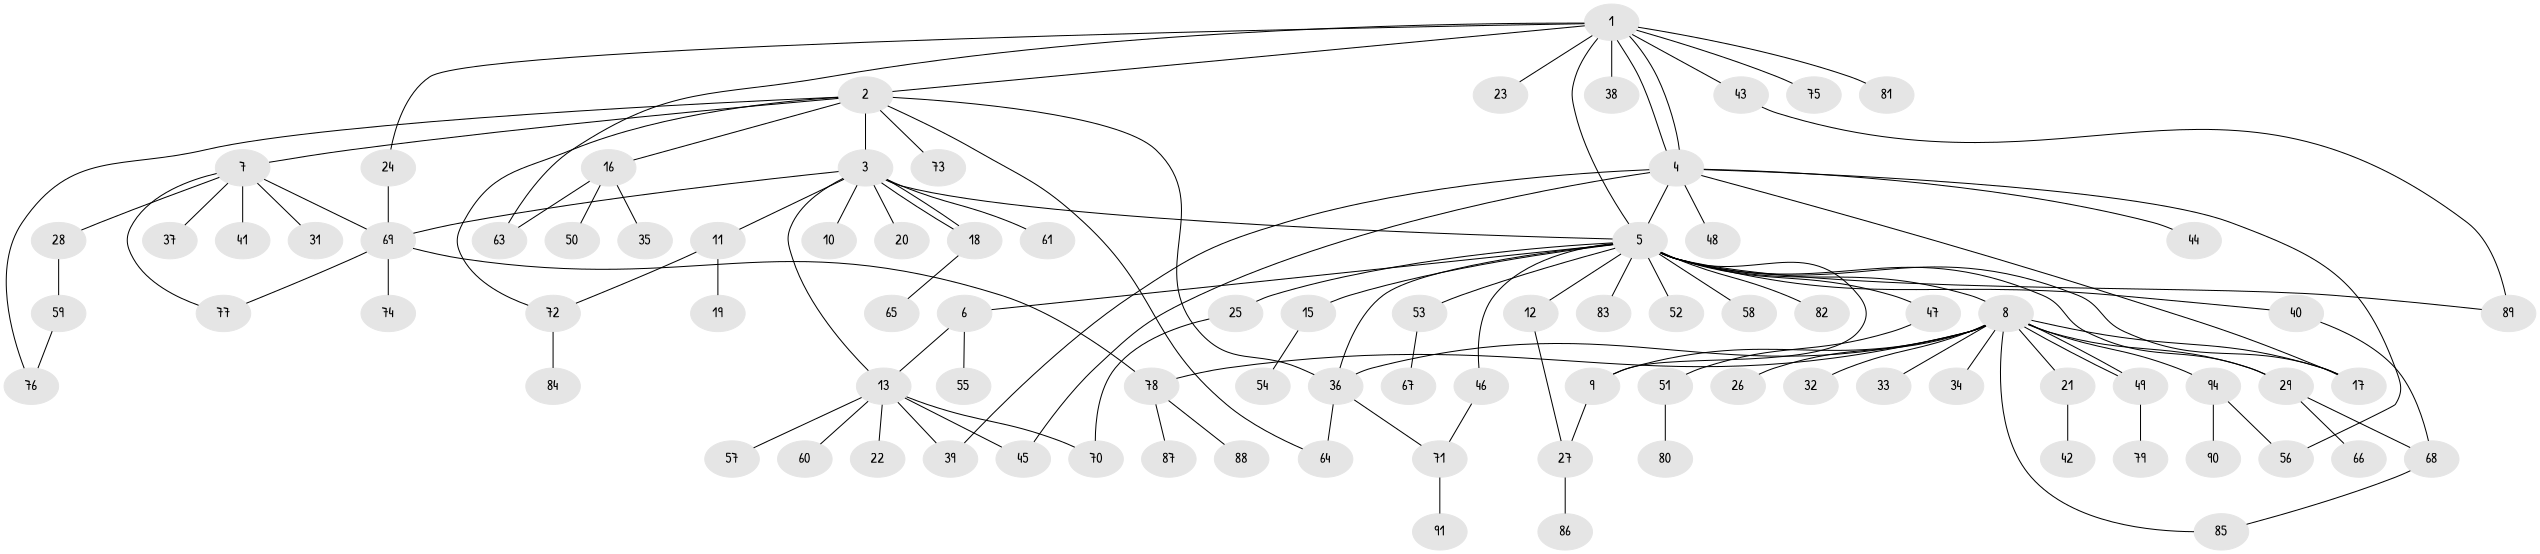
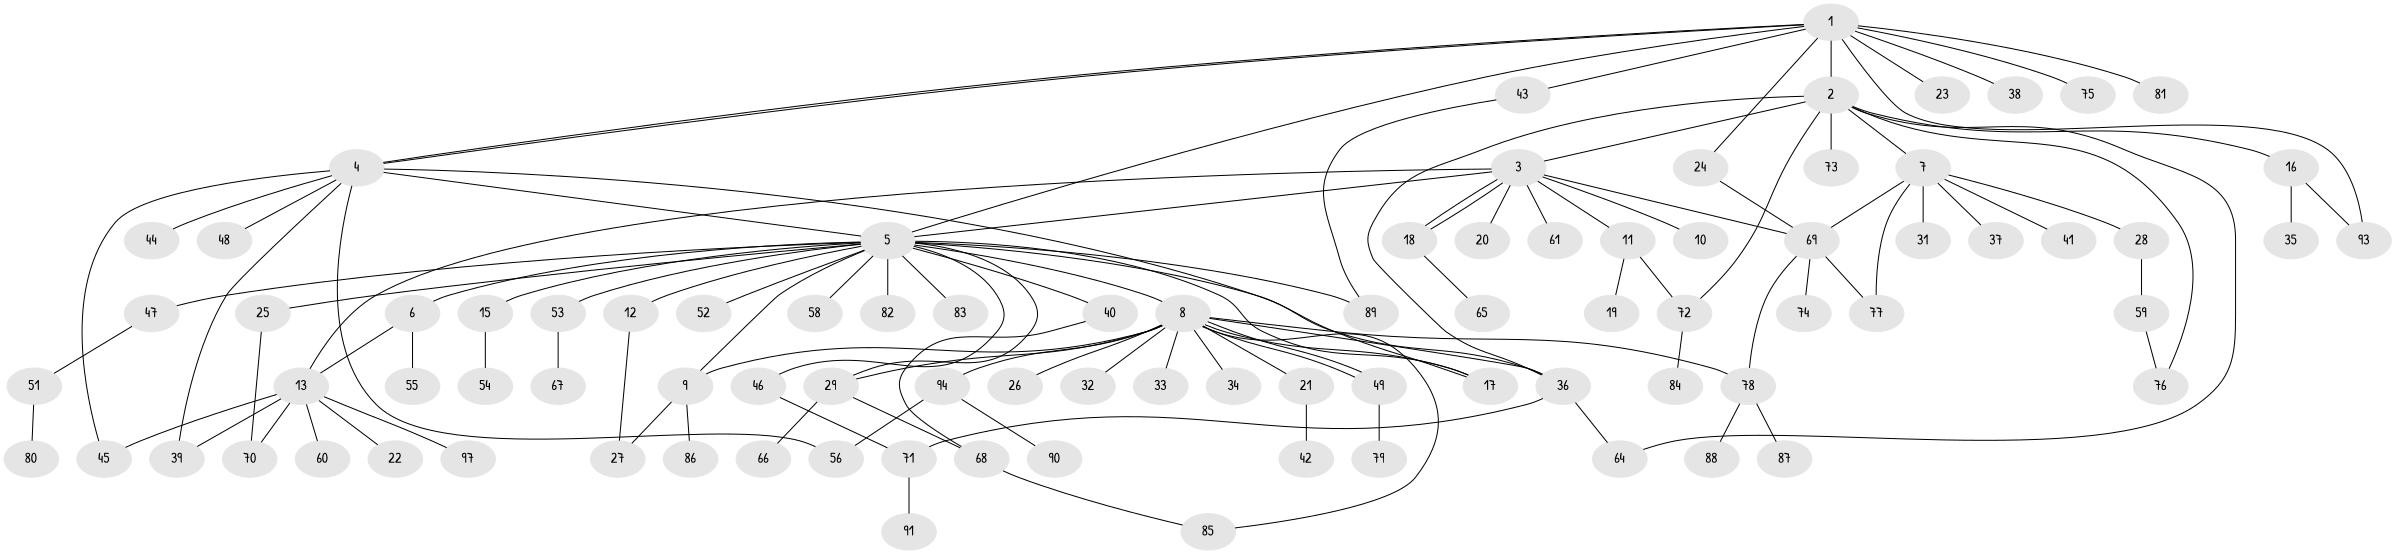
node "63": label "63" -> "93"
node "50": removed
node "57": label "57" -> "97"
edge "27" -- "86": now "9" -- "86"
